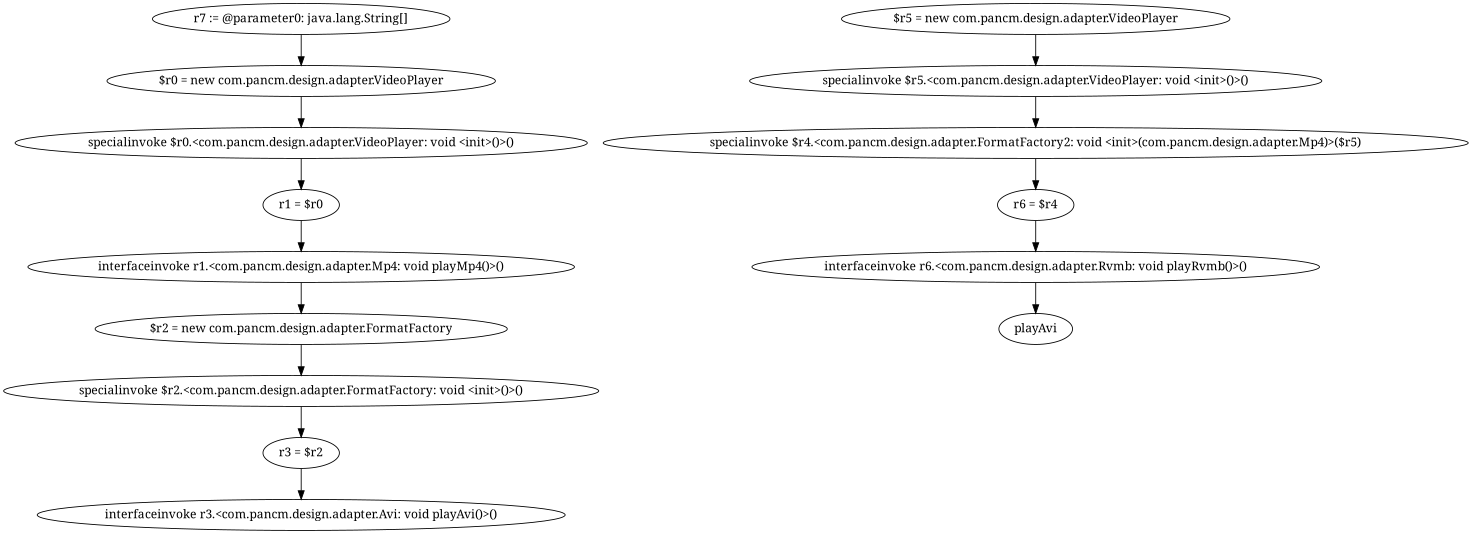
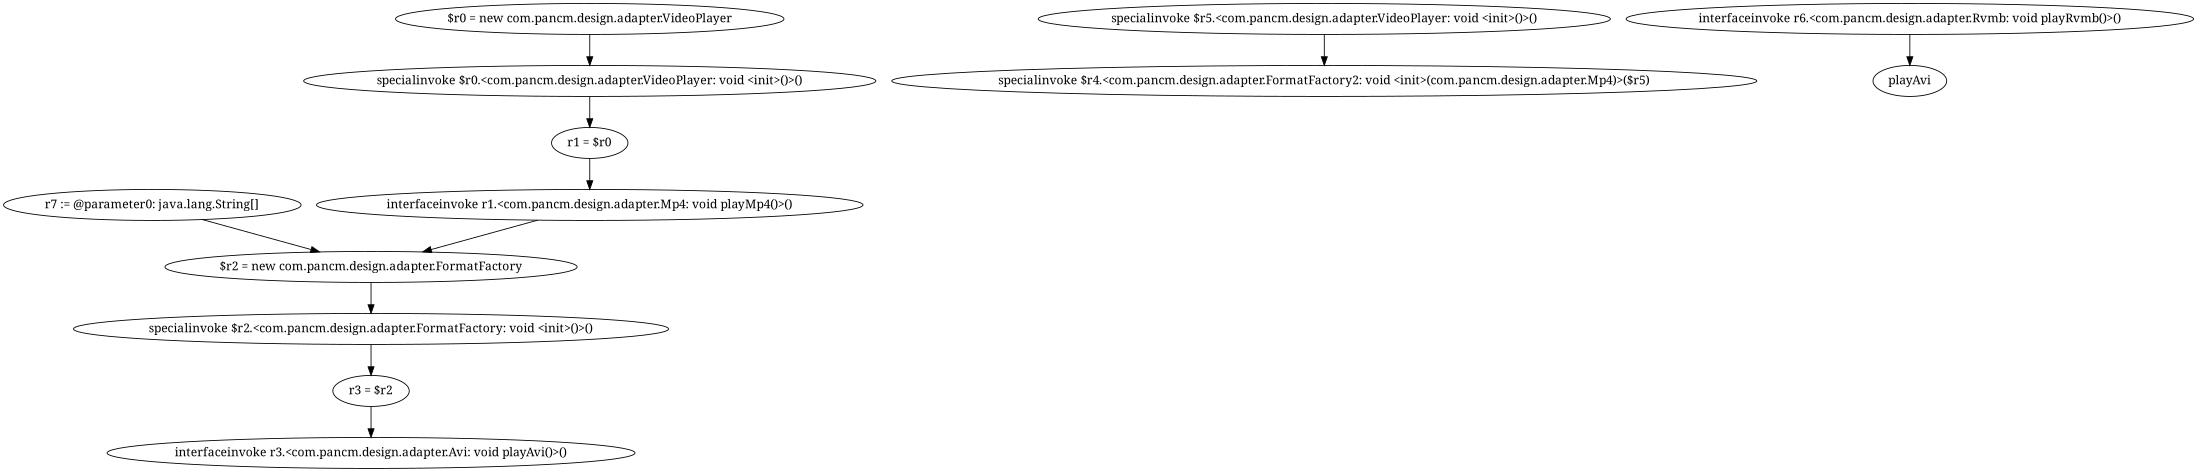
node "$r5 = new com.pancm.design.adapter.VideoPlayer": removed
edge "r7 := @parameter0: java.lang.String[]" -> "$r0 = new com.pancm.design.adapter.VideoPlayer": now "r7 := @parameter0: java.lang.String[]" -> "$r2 = new com.pancm.design.adapter.FormatFactory"
node "r6 = $r4": removed
